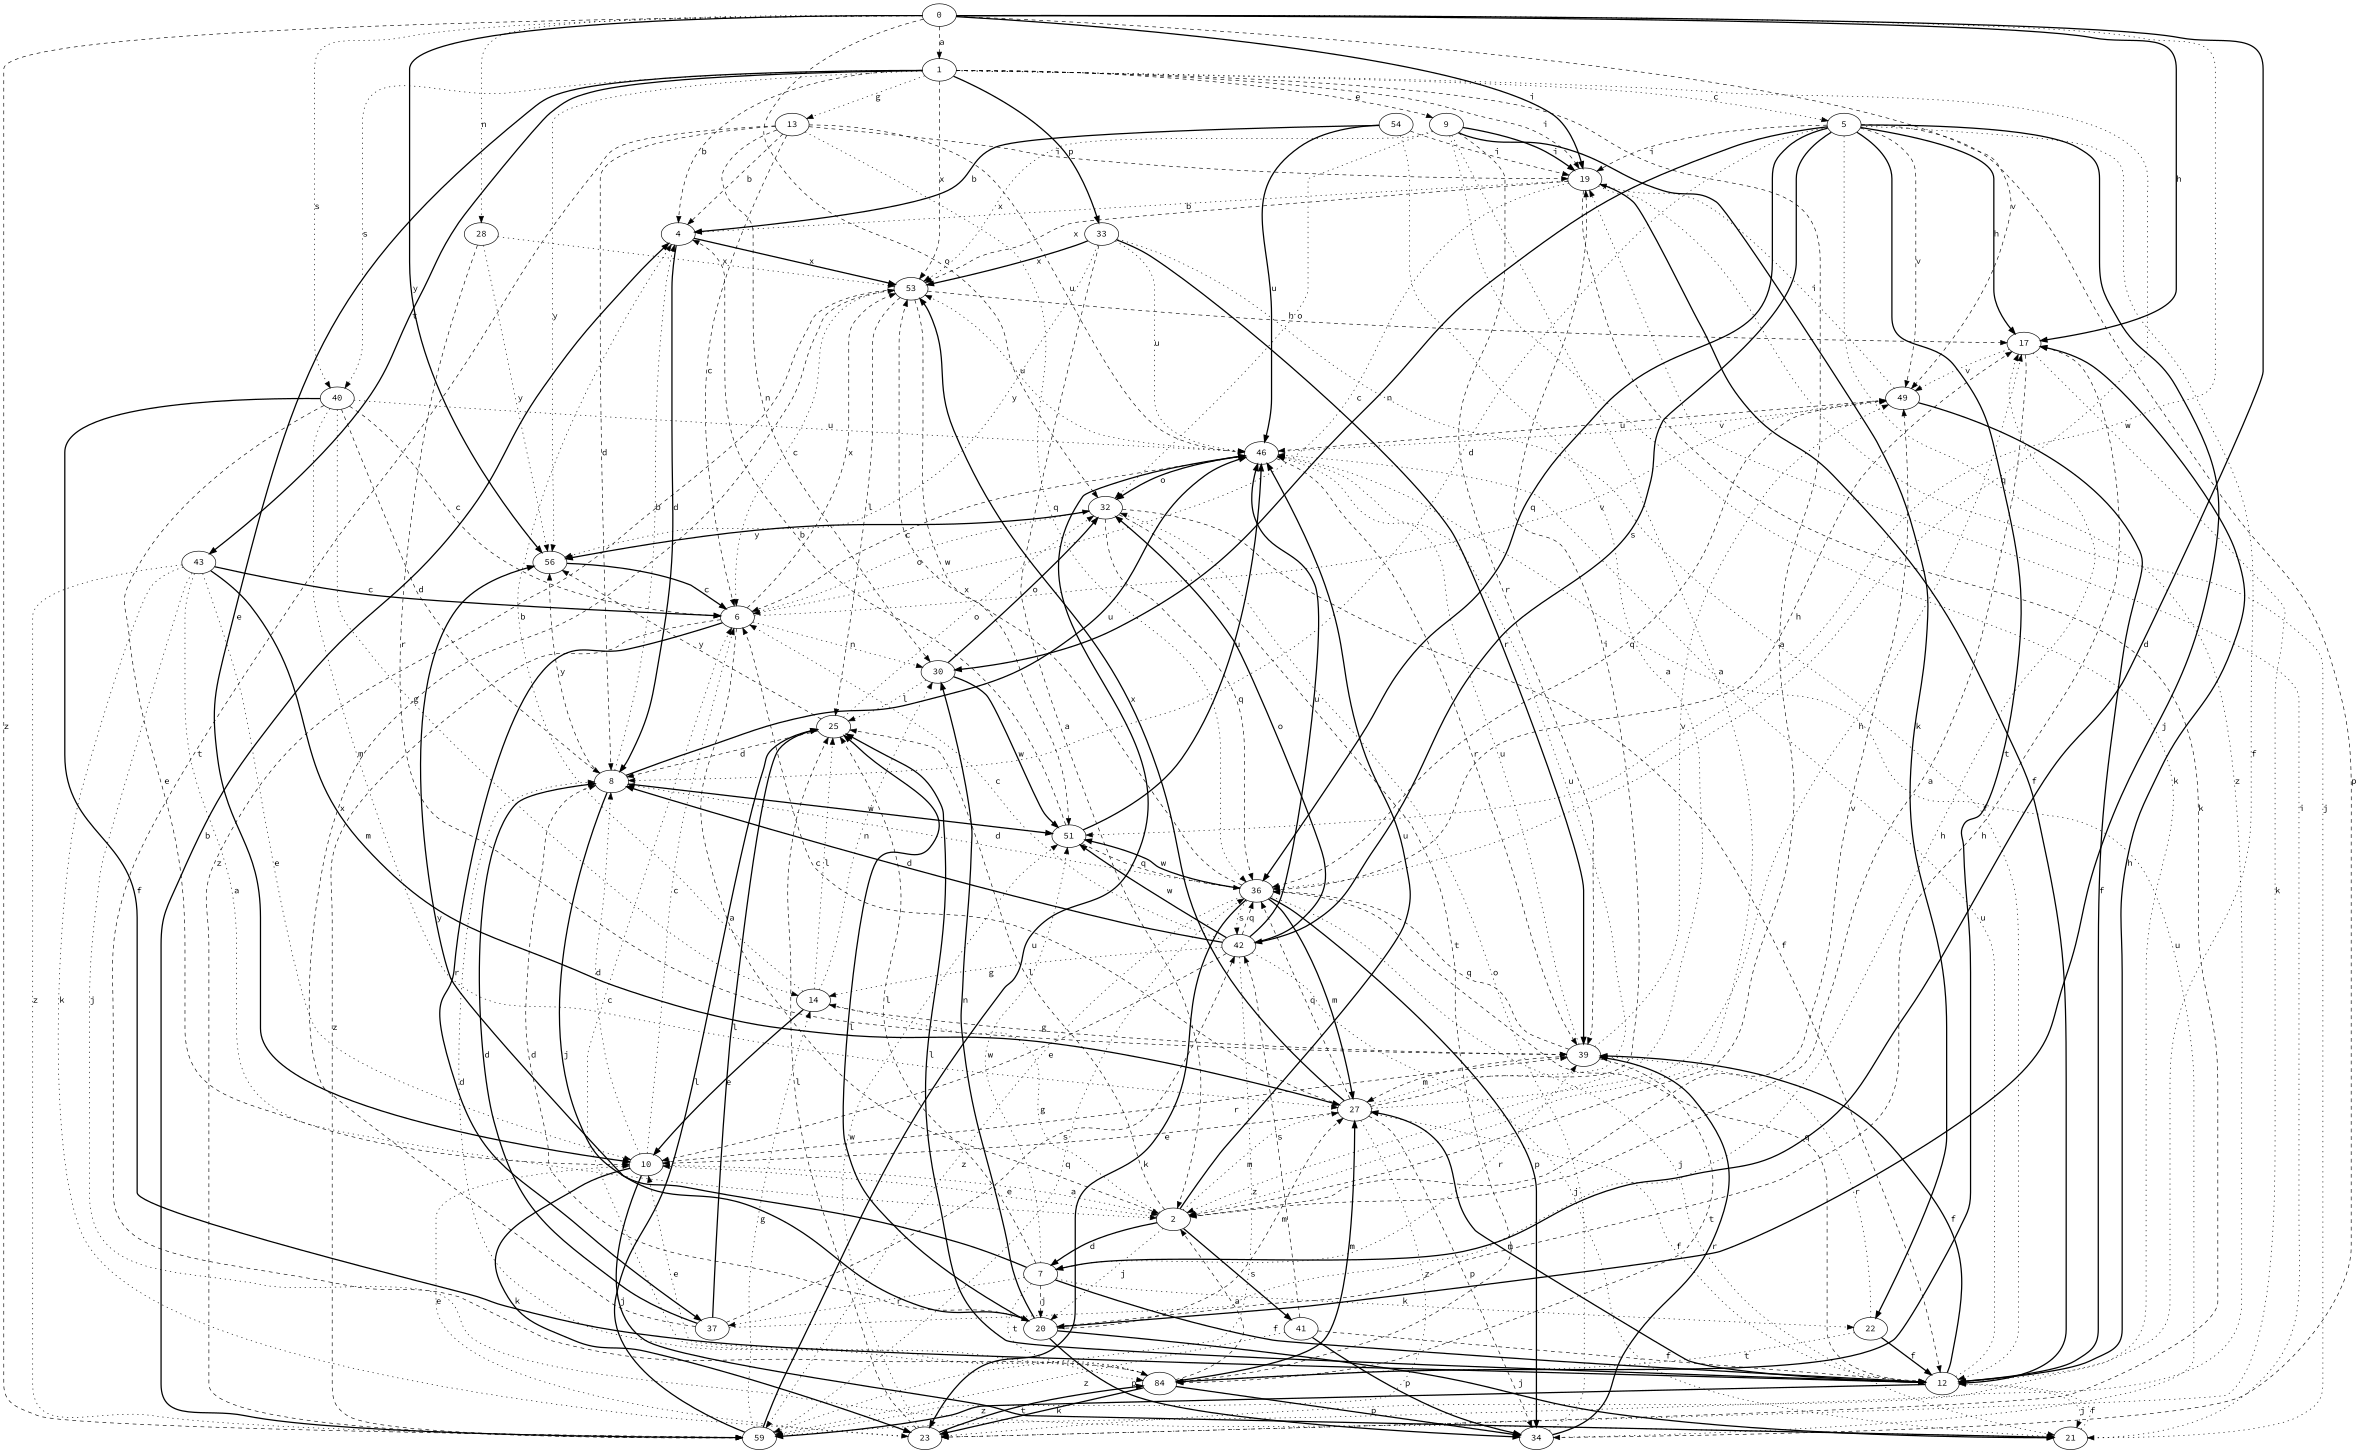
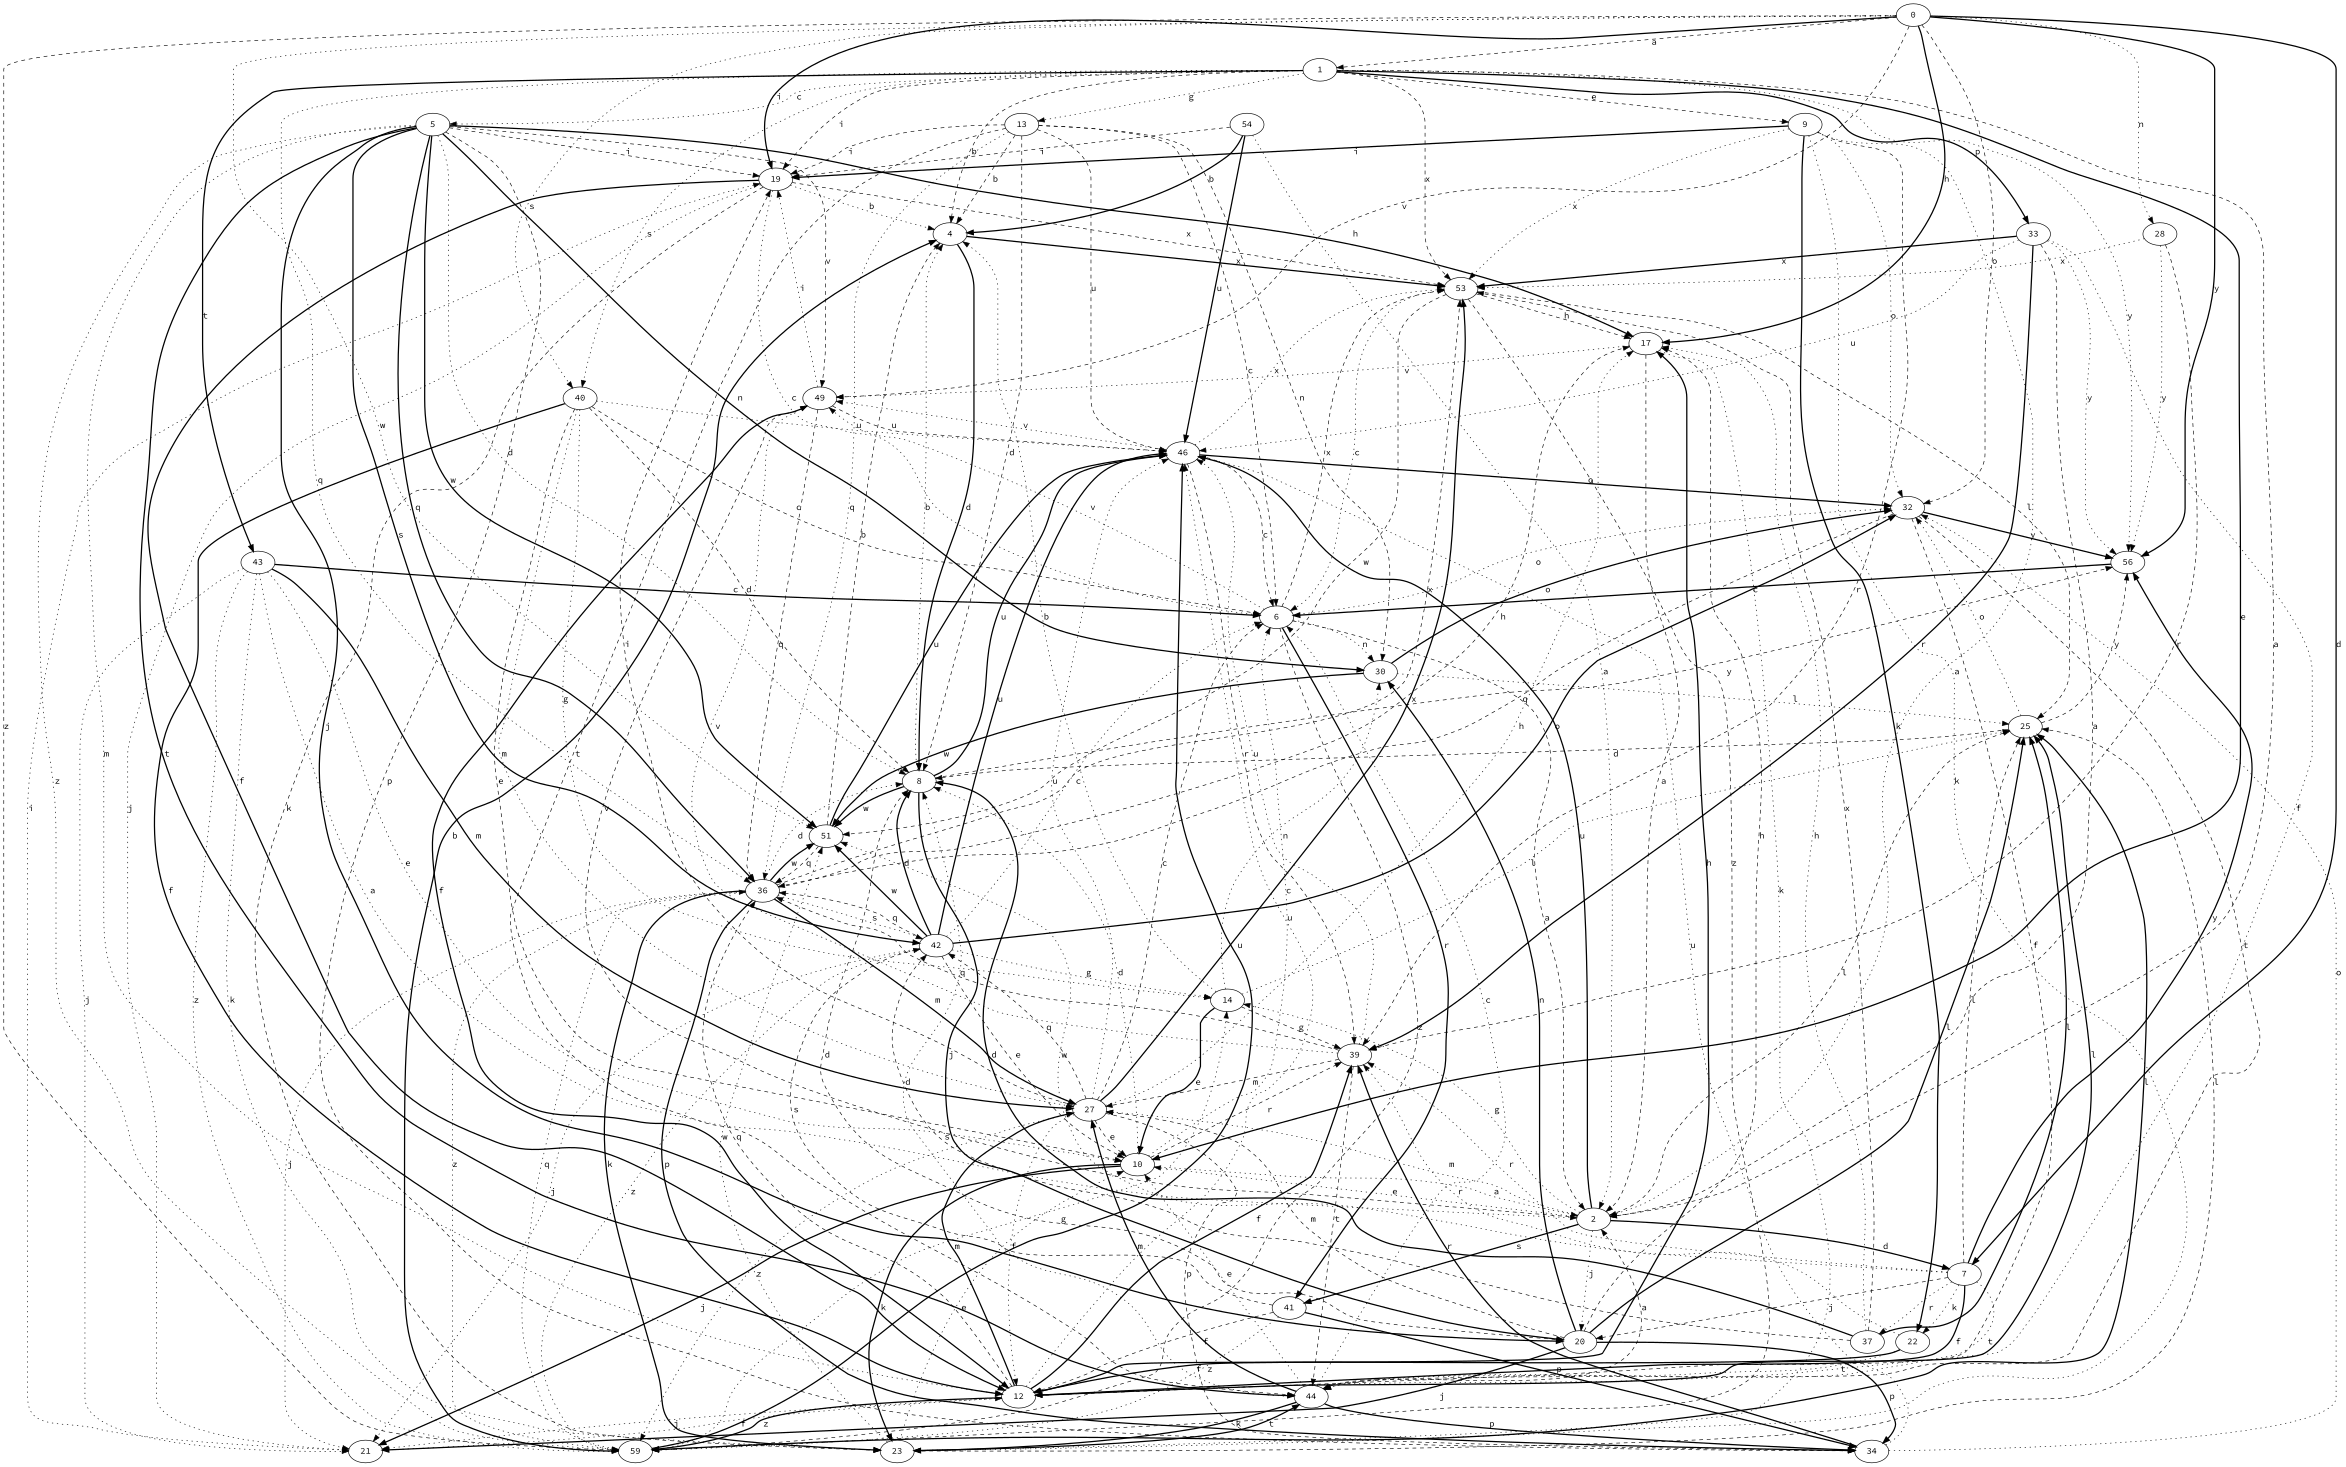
edge "46" -> "53": label "u" -> "x"
edge "5" -> "51": added, label "w"
edge "5" -> "12": label "f" -> "m"
edge "6" -> "37": now "6" -> "41"
edge "27" -> "36": now "27" -> "42"
node "84": label "84" -> "44"
